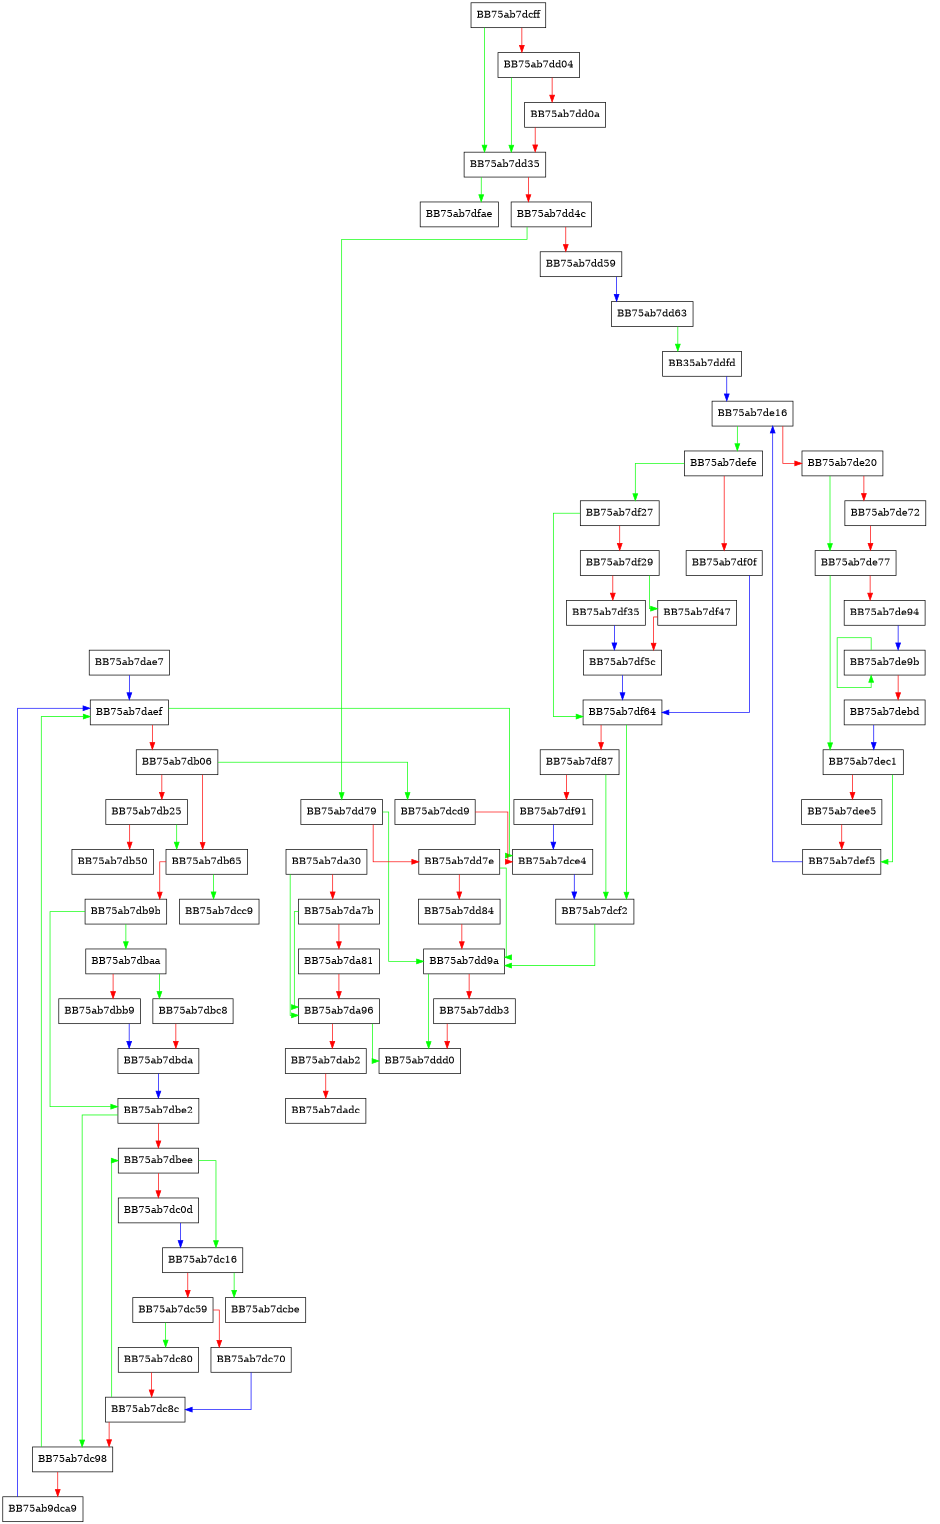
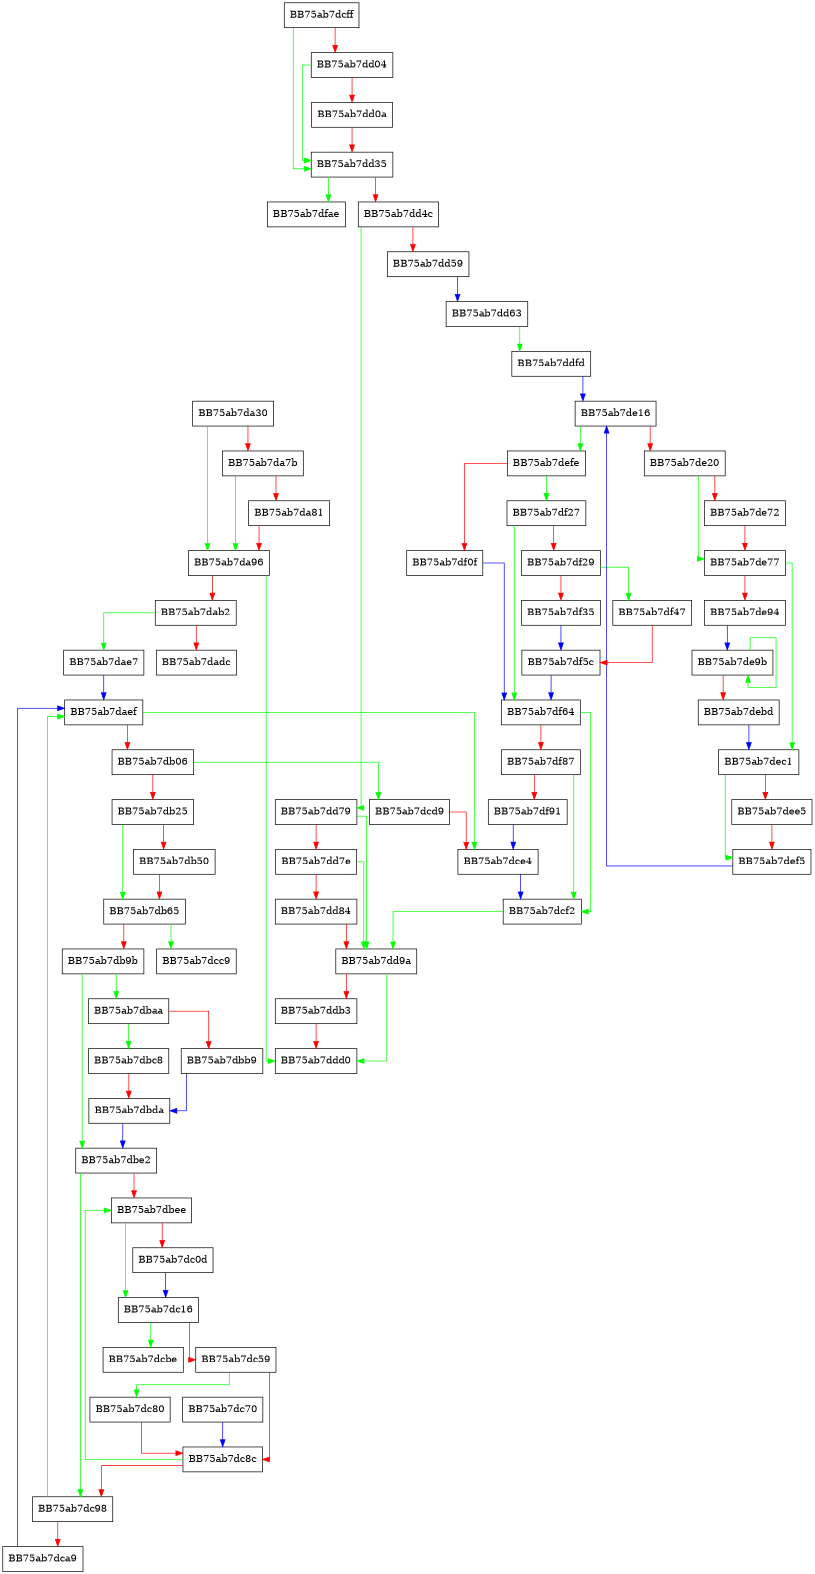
node "BB35ab7ddfd": label "BB35ab7ddfd" -> "BB75ab7ddfd"
edge "BB75ab7dab2" -> "BB75ab7dae7": added
edge "BB75ab7db06" -> "BB75ab7db65": now "BB75ab7db50" -> "BB75ab7db65"
edge "BB75ab7dc59" -> "BB75ab7dc70": now "BB75ab7dc59" -> "BB75ab7dc8c"
node "BB75ab9dca9": label "BB75ab9dca9" -> "BB75ab7dca9"
